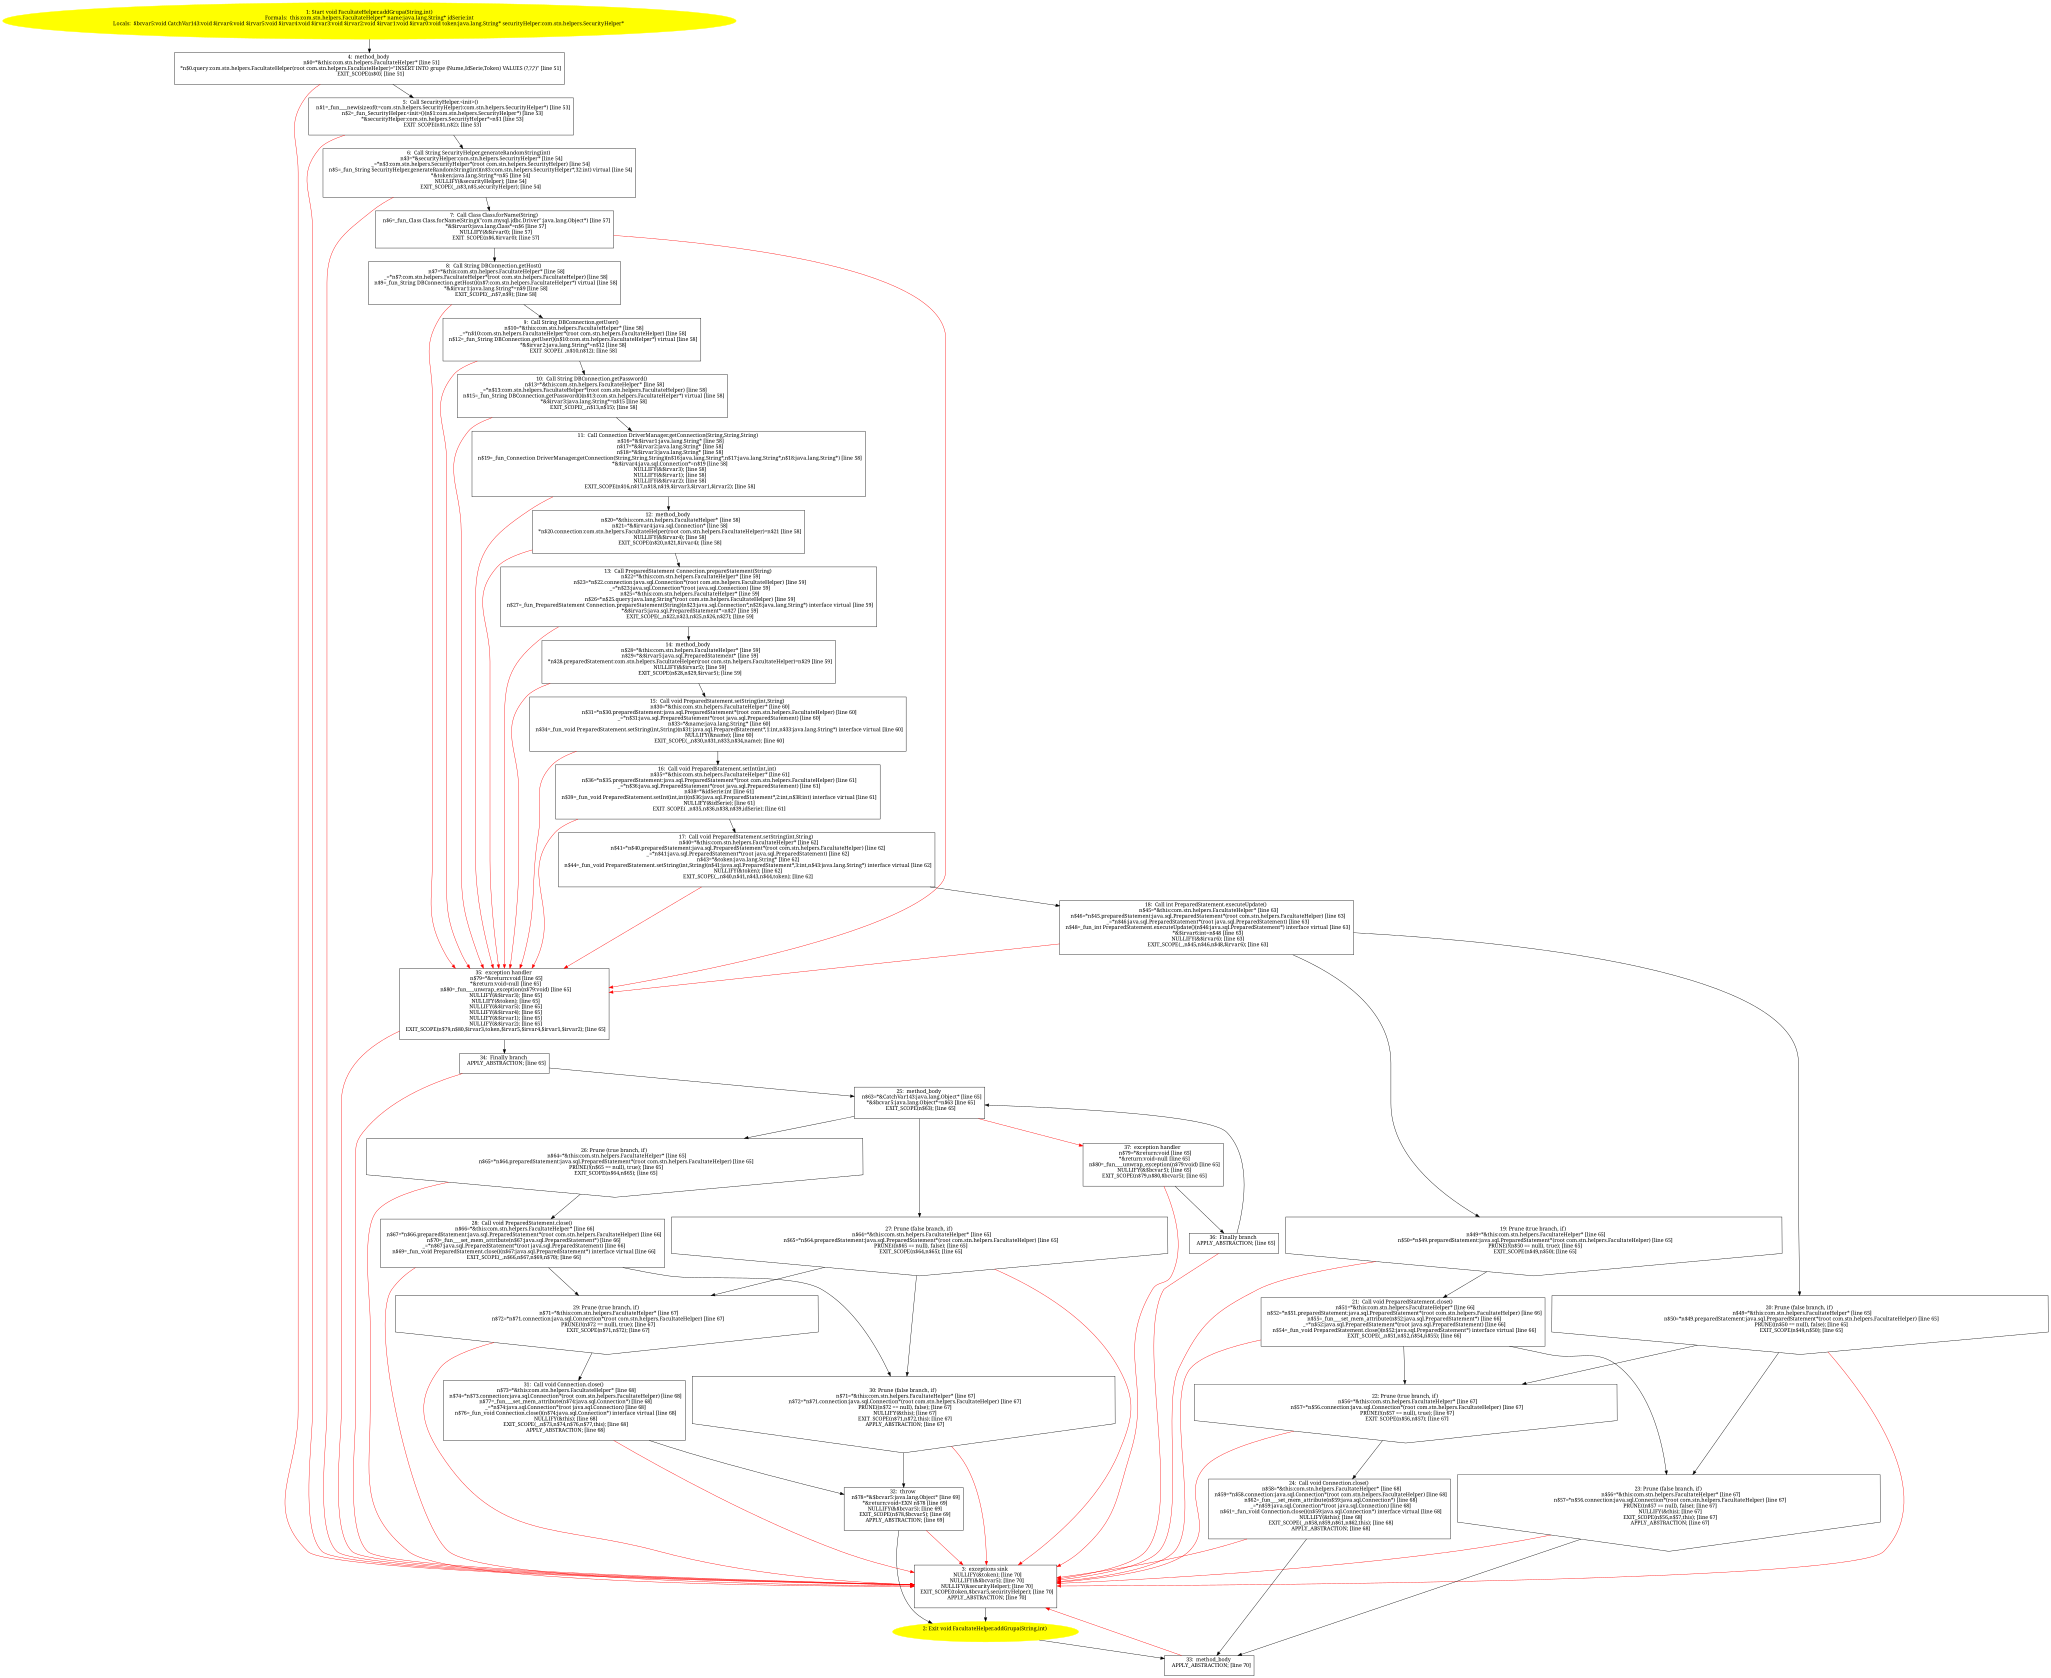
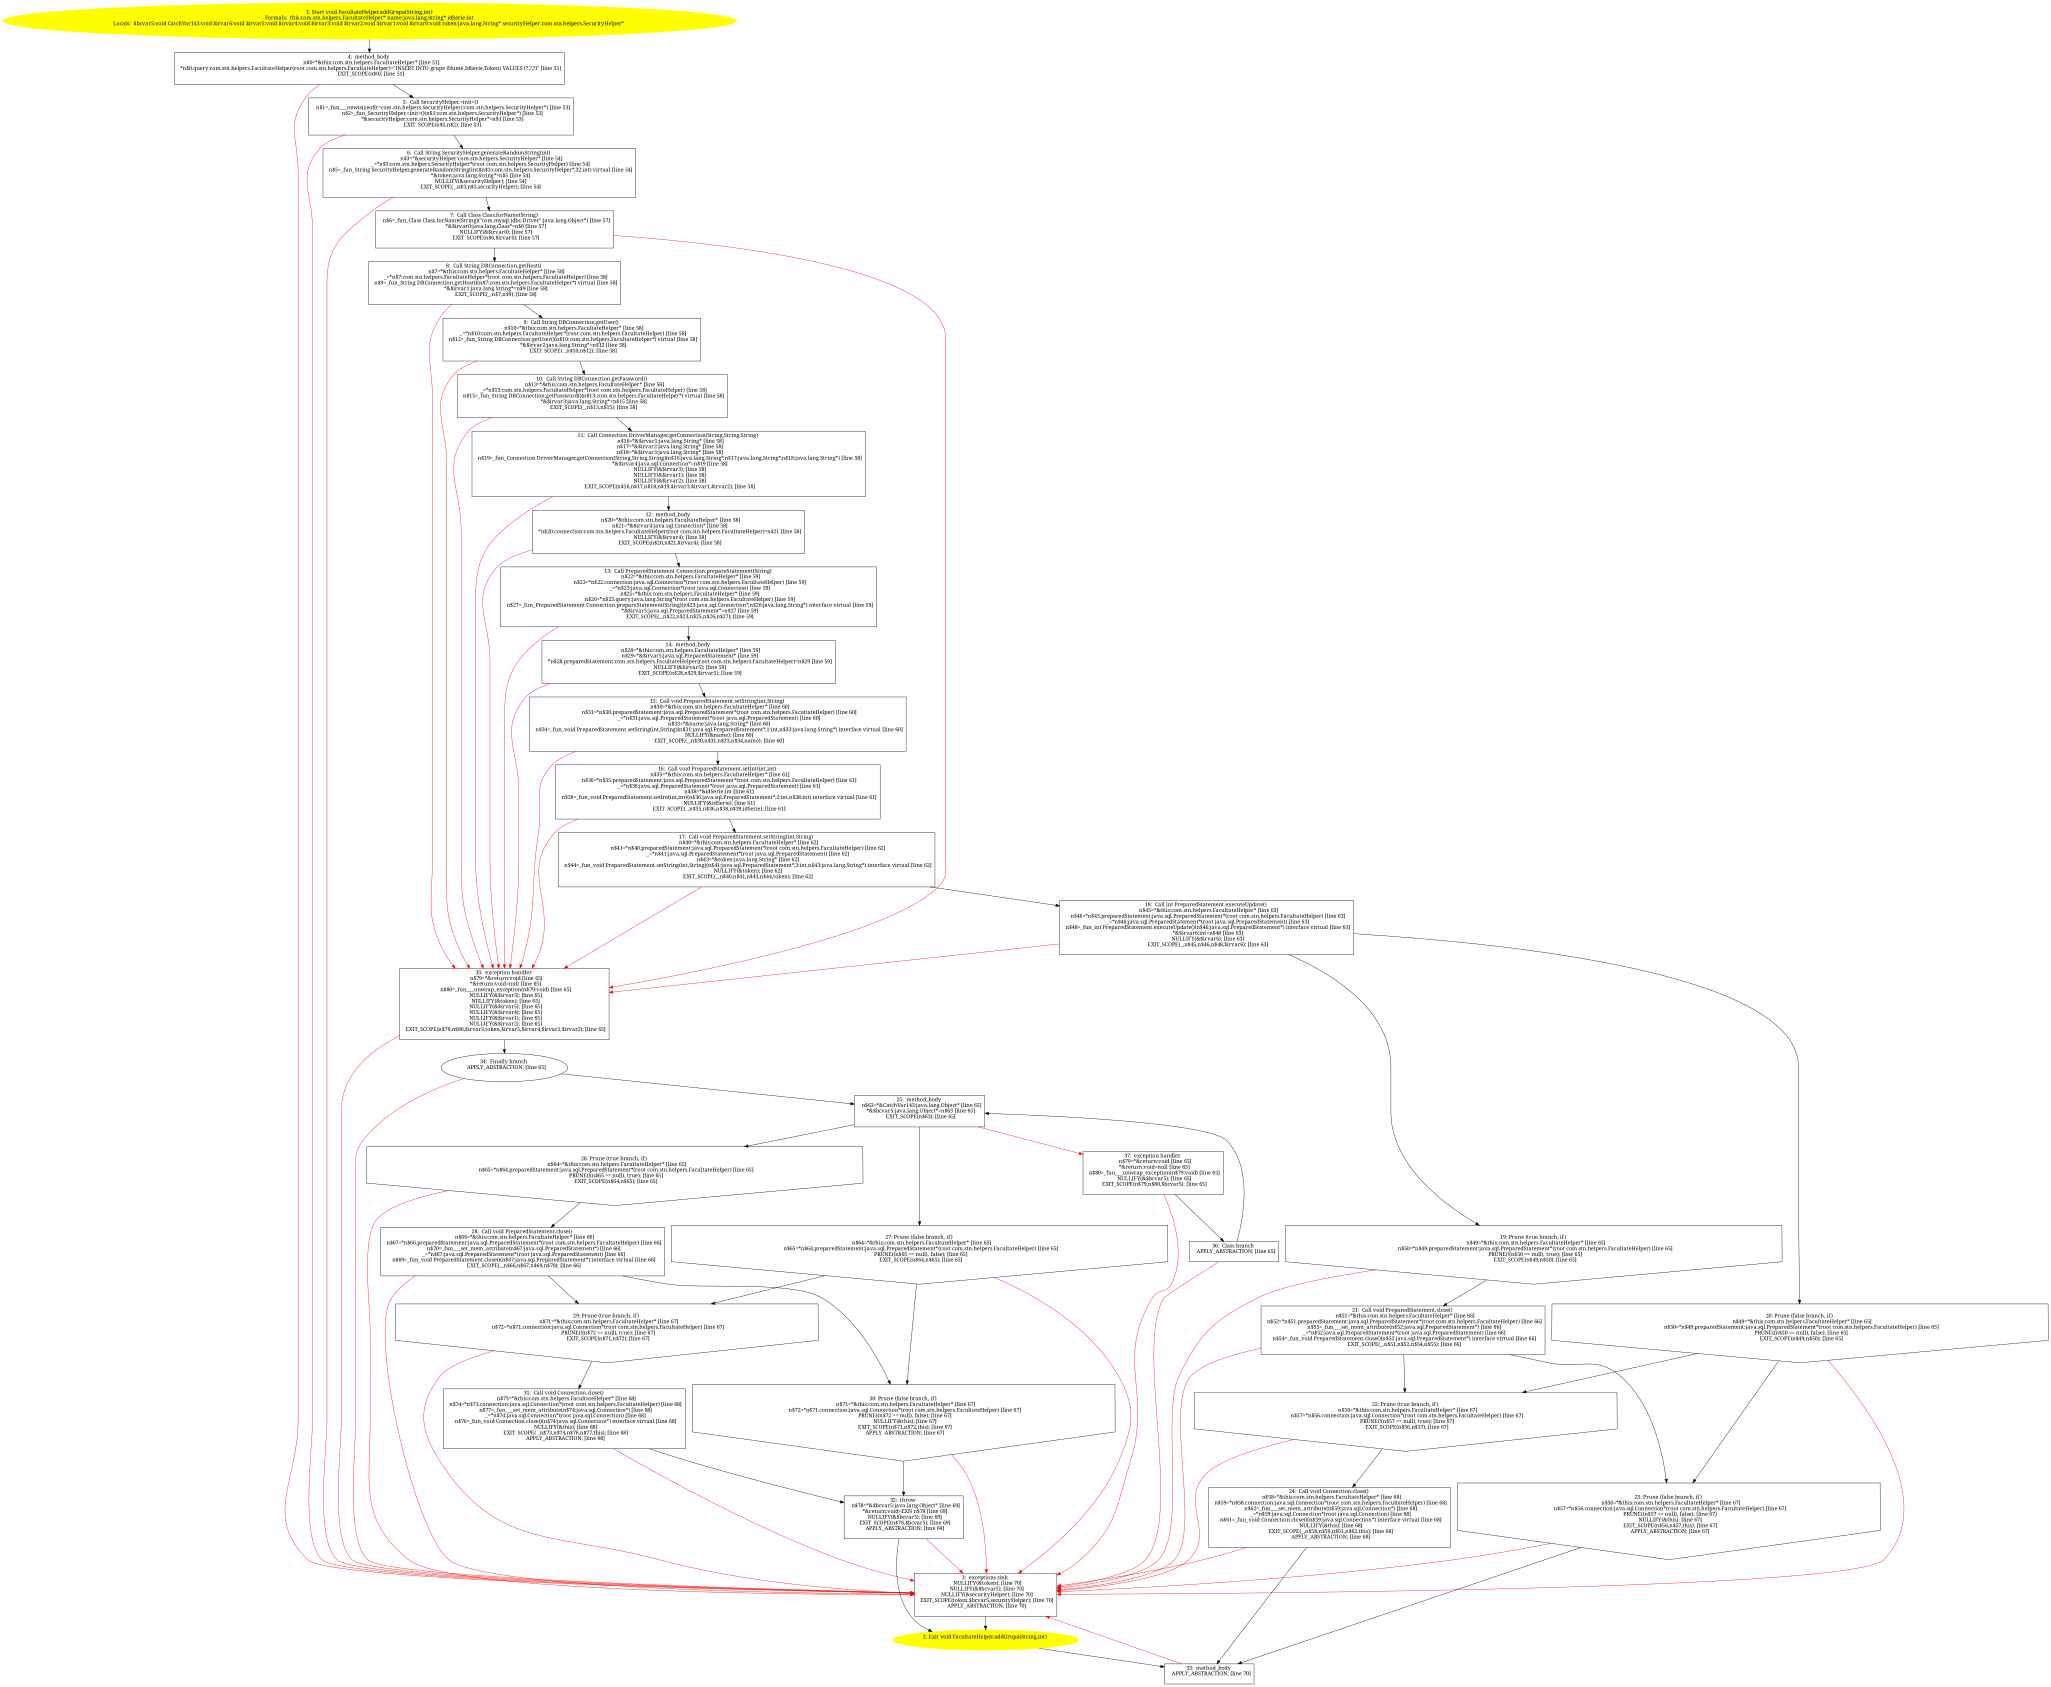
node "34:  Finally branch APPLY_ABSTRACTION; [line 65]": shape box -> ellipse
node "36:  Finally branch APPLY_ABSTRACTION; [line 65]": label "36:  Finally branch APPLY_ABSTRACTION; [line 65]" -> "36:  Class branch APPLY_ABSTRACTION; [line 65]"
